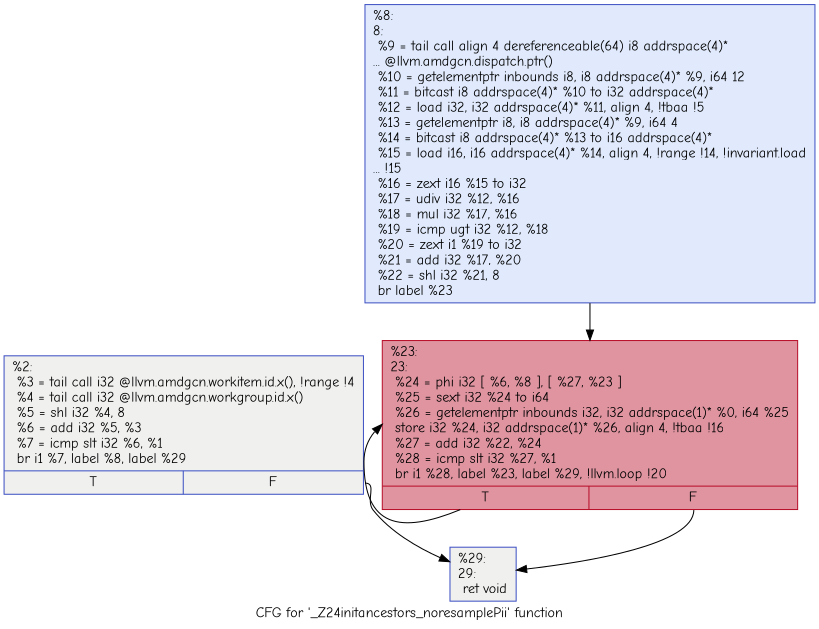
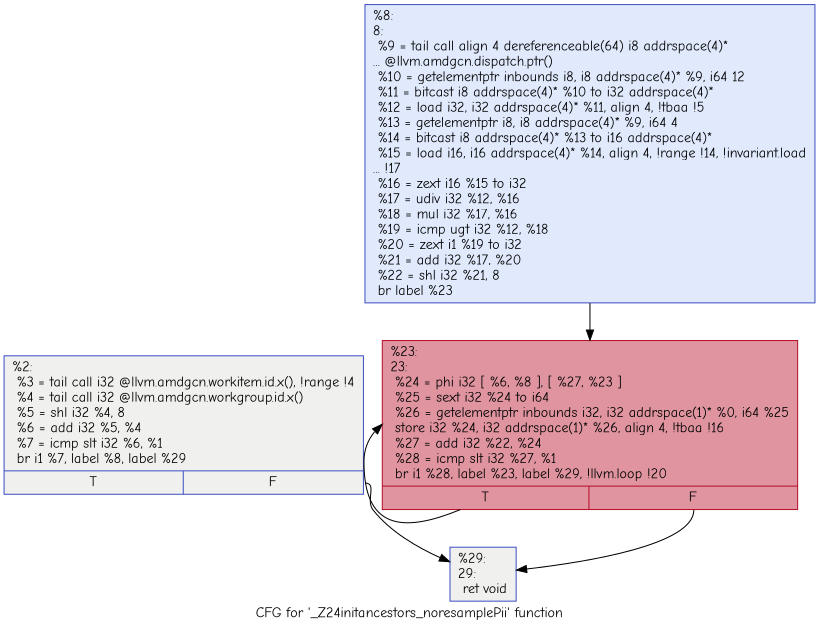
node "%8:": text "... !15" -> "... !17"
node "%2:": text "%6 = add i32 %5, %3" -> "%6 = add i32 %5, %4"
